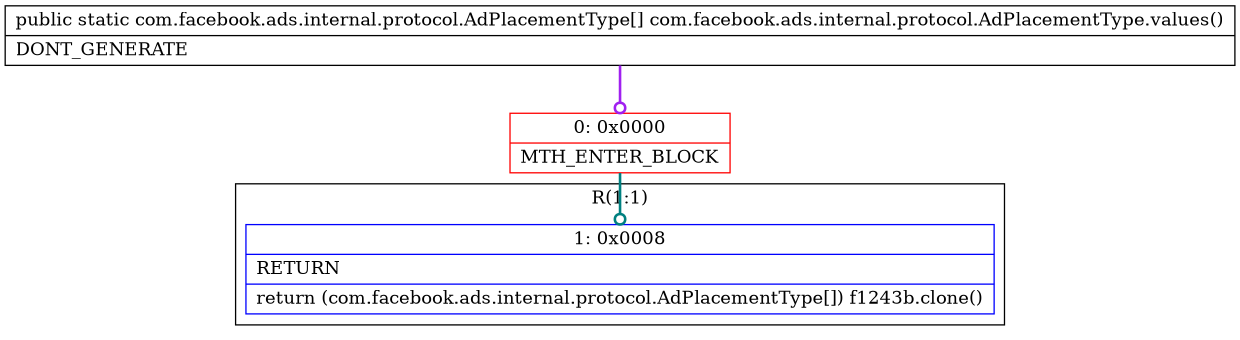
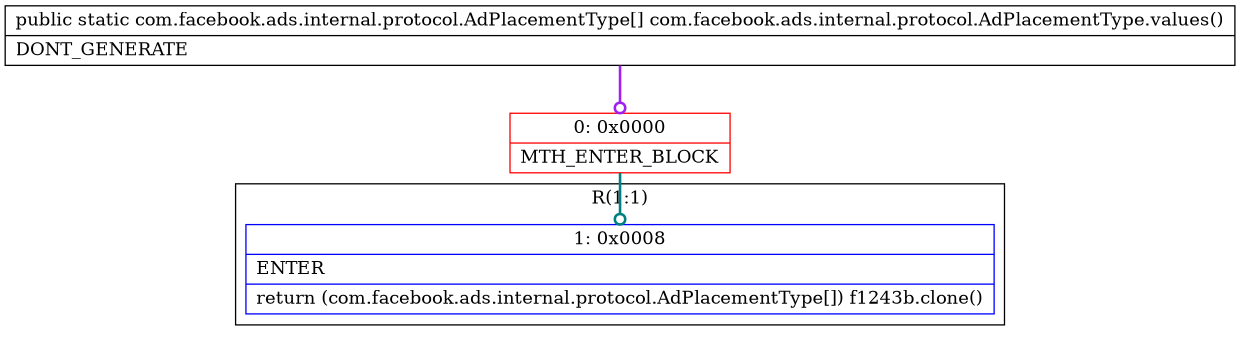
node "1: 0x0008": text "RETURN" -> "ENTER"
